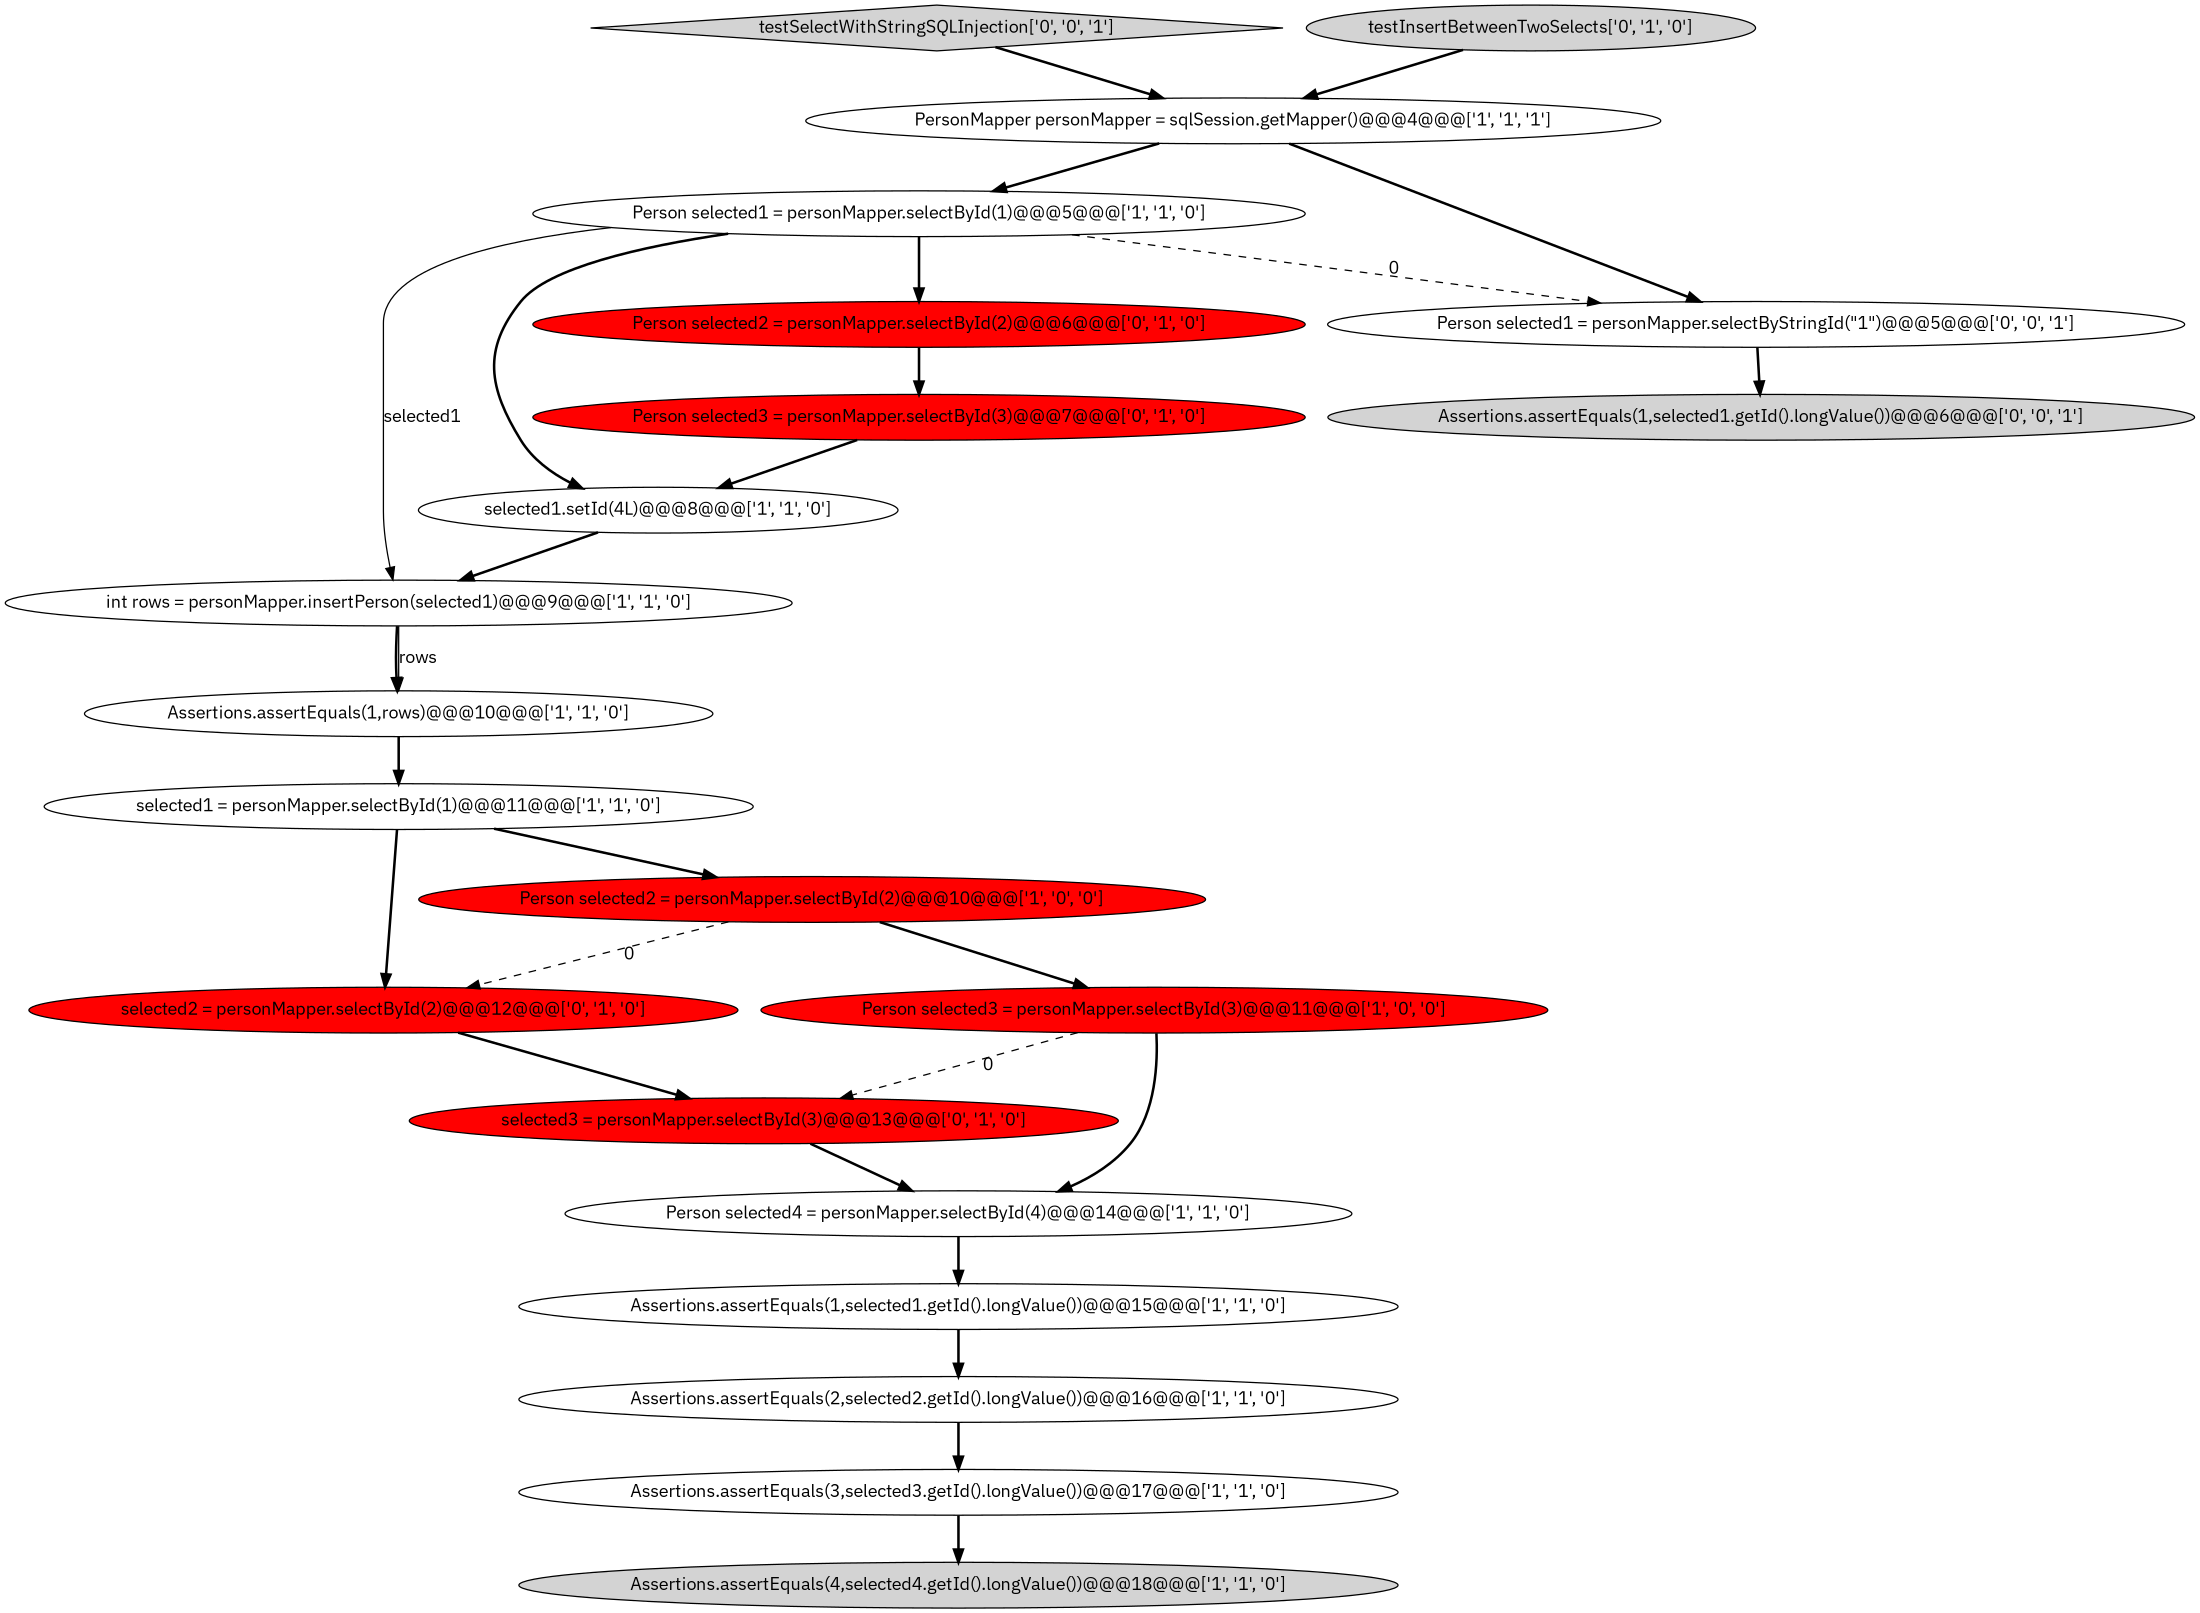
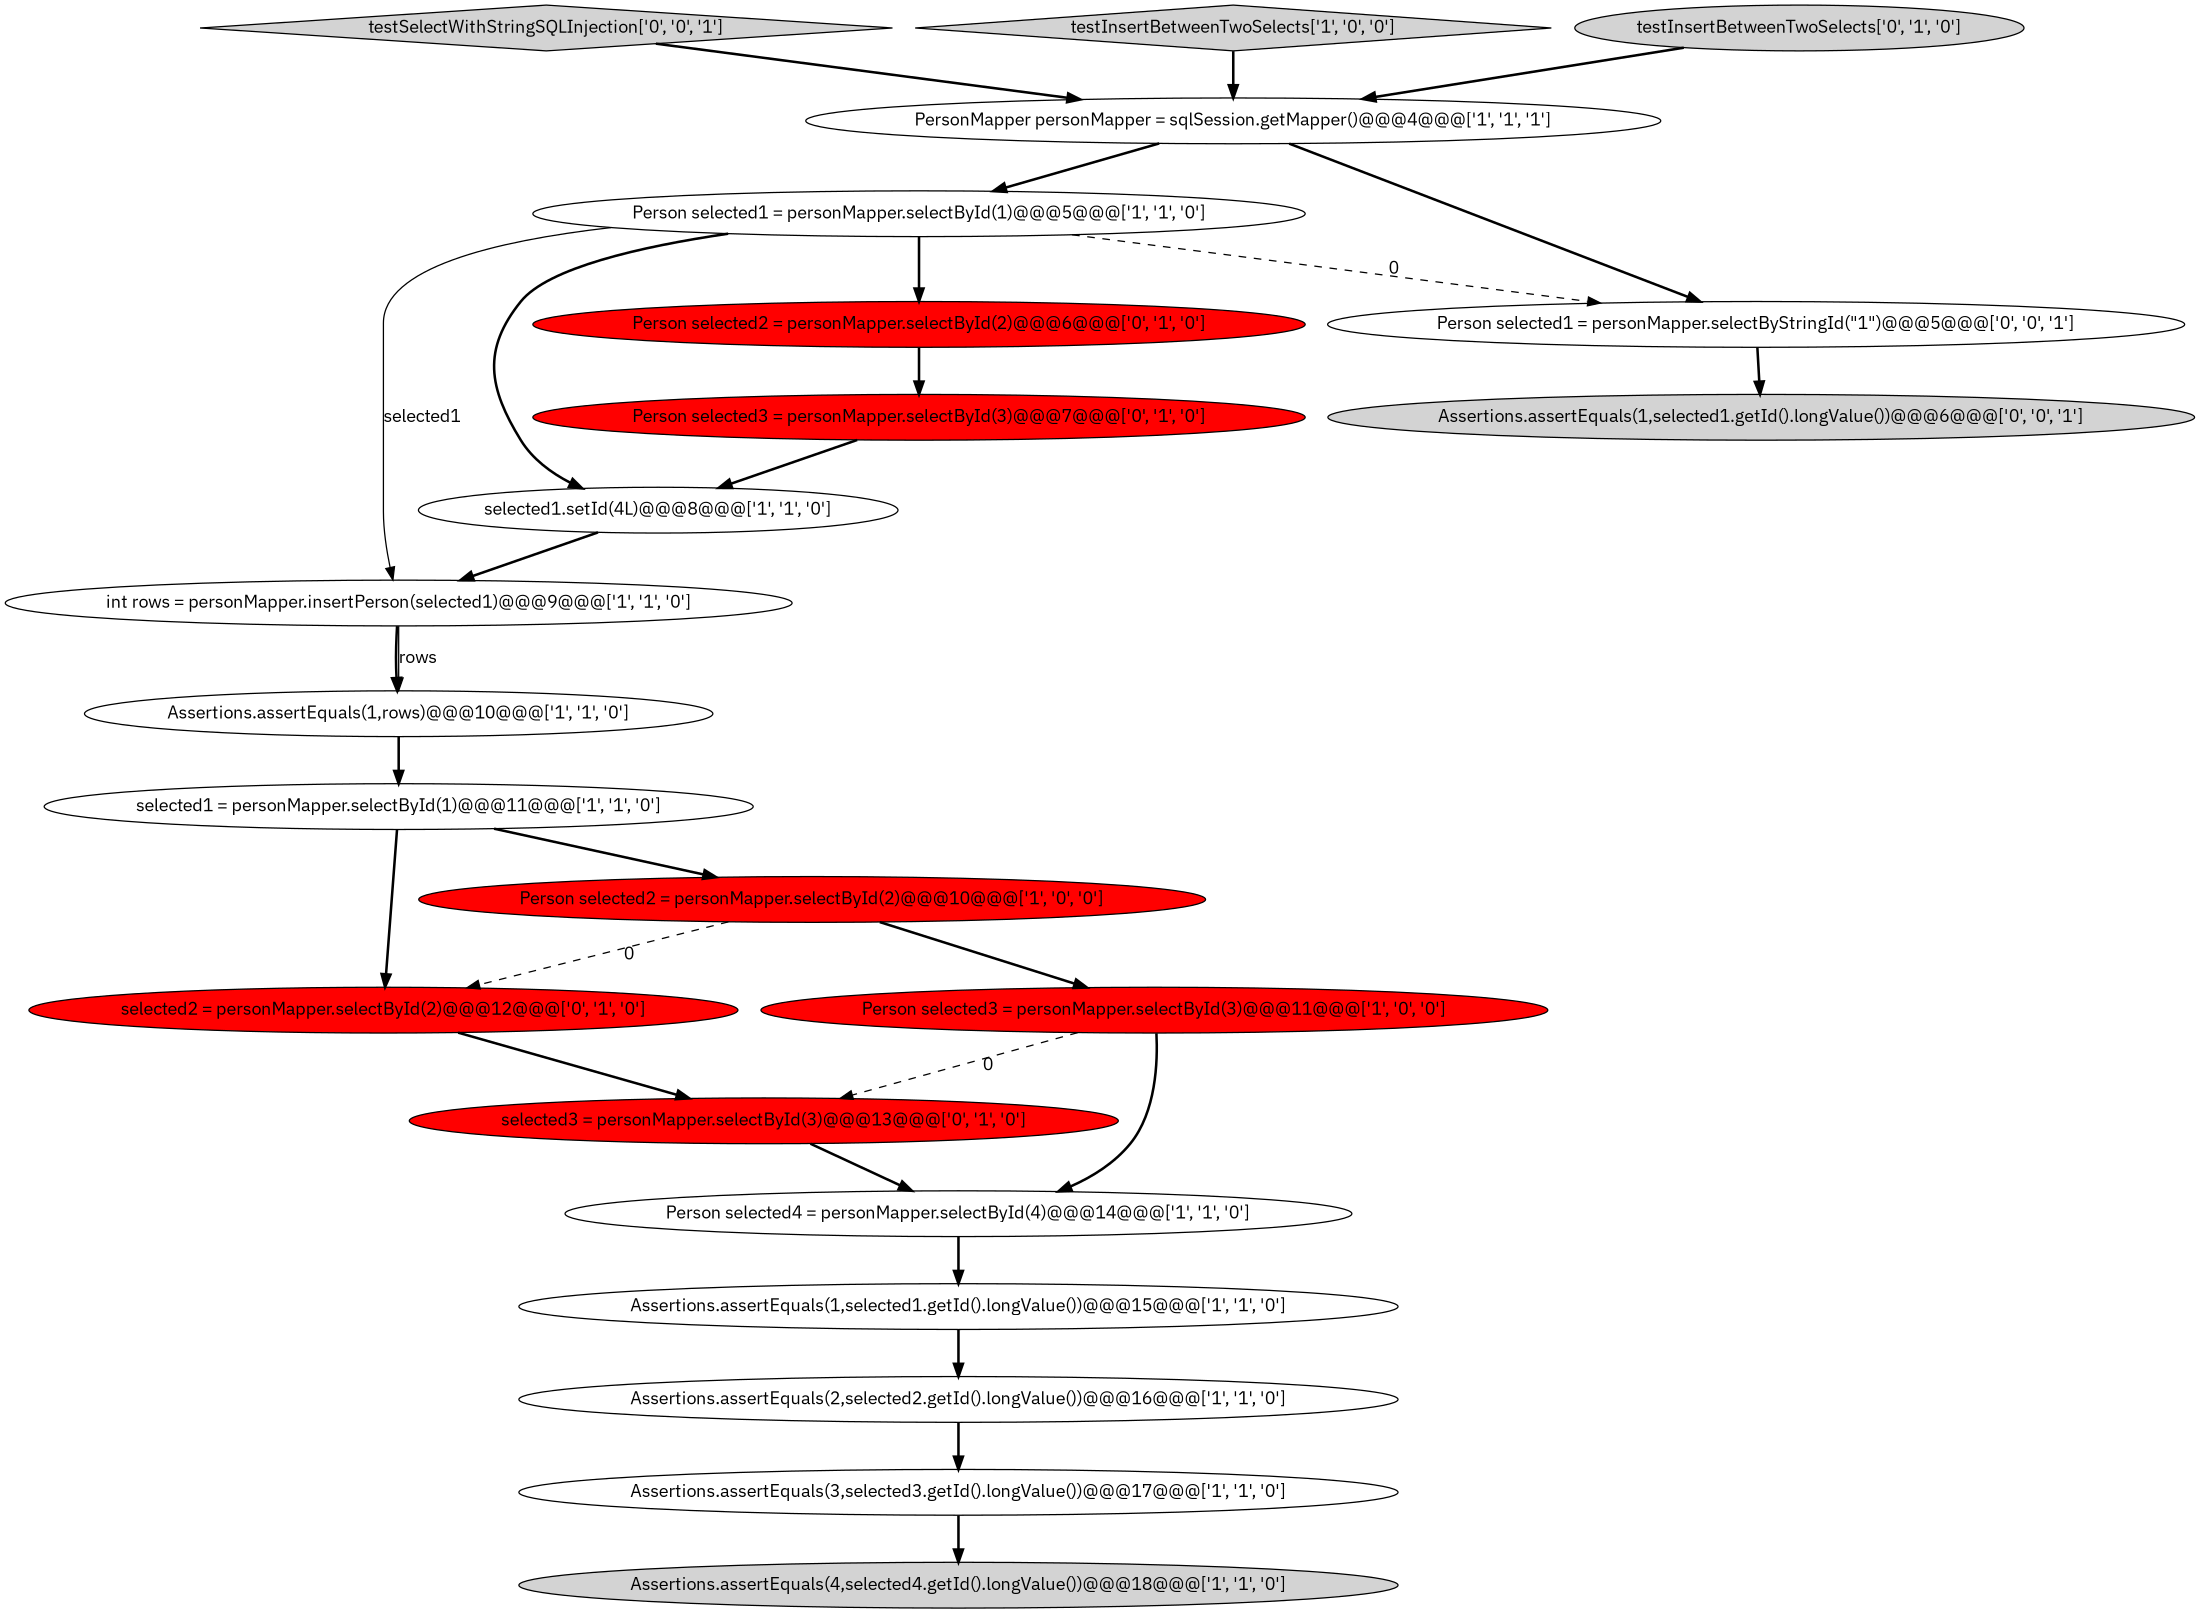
node "testInsertBetweenTwoSelects['1', '0', '0']": added
